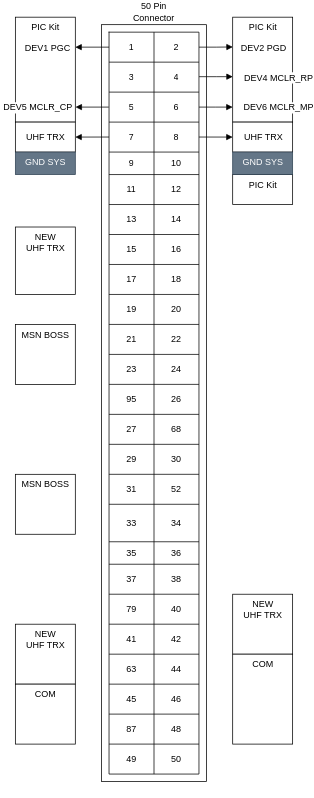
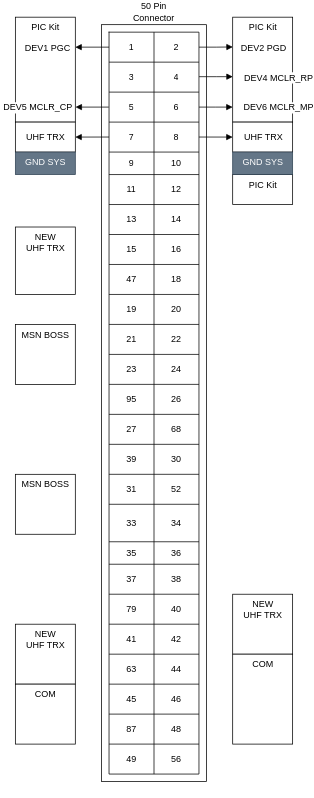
node "17": label "17" -> "47"
node "29": label "29" -> "39"
node "50": label "50" -> "56"
